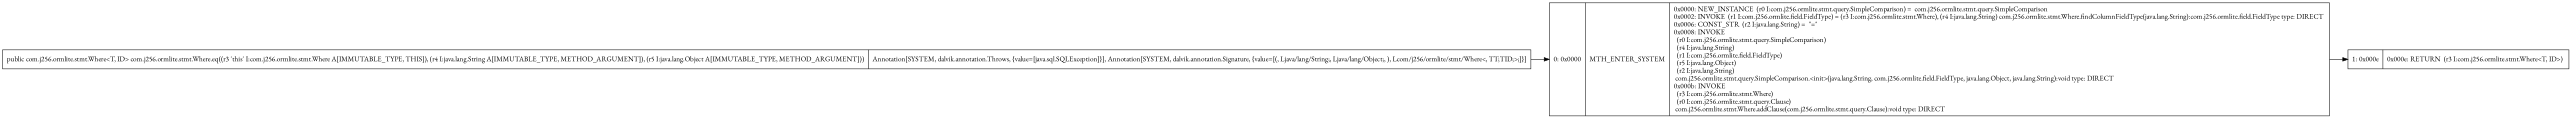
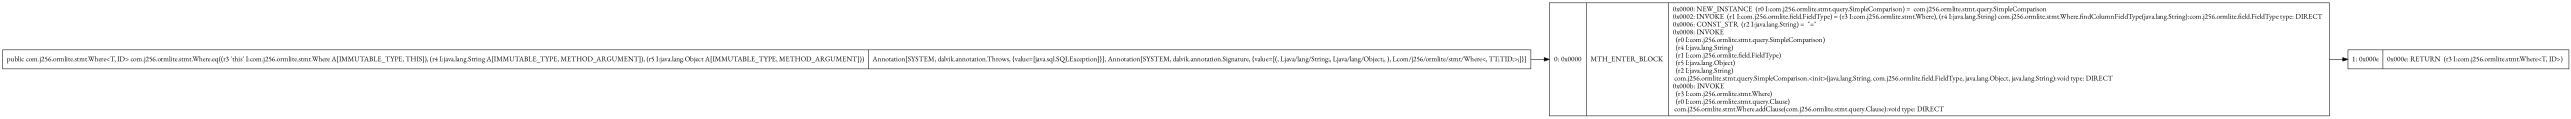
node "0: 0x0000": text "MTH_ENTER_SYSTEM" -> "MTH_ENTER_BLOCK"
